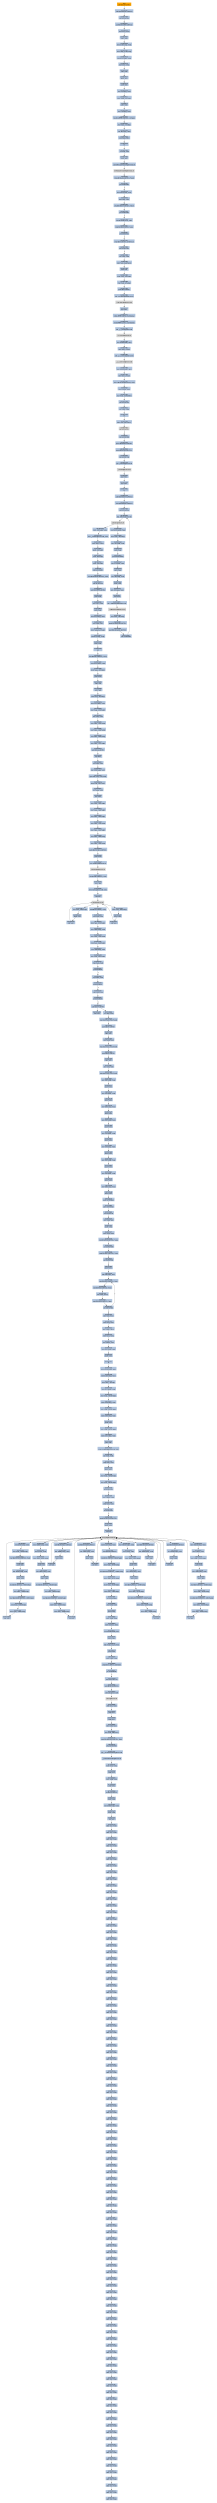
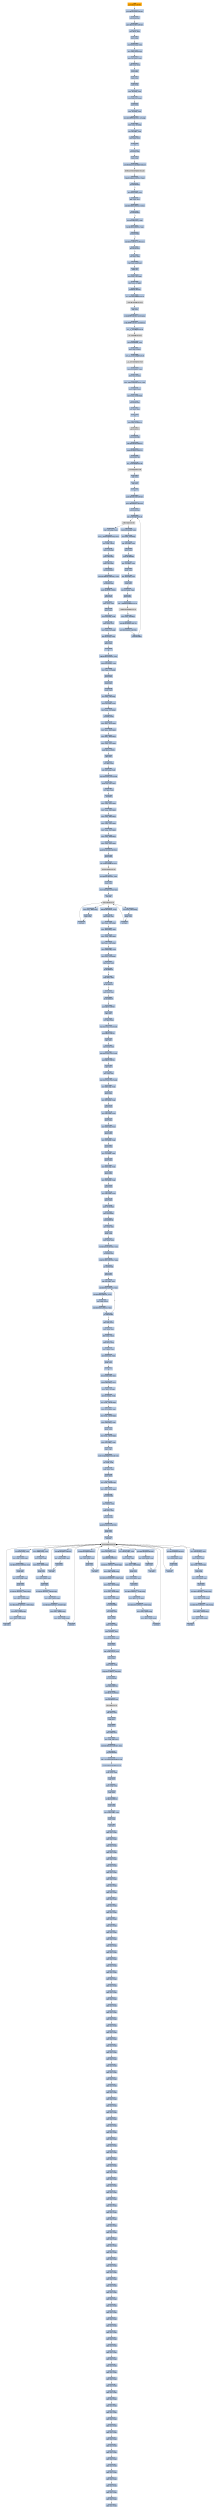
edge "0x01005a56 pushl $0x7f<UINT8>" -> "0x01005a59 xorl %eax, %eax": now "0x01005a58 popl %ecx" -> "0x01005a59 xorl %eax, %eax"
